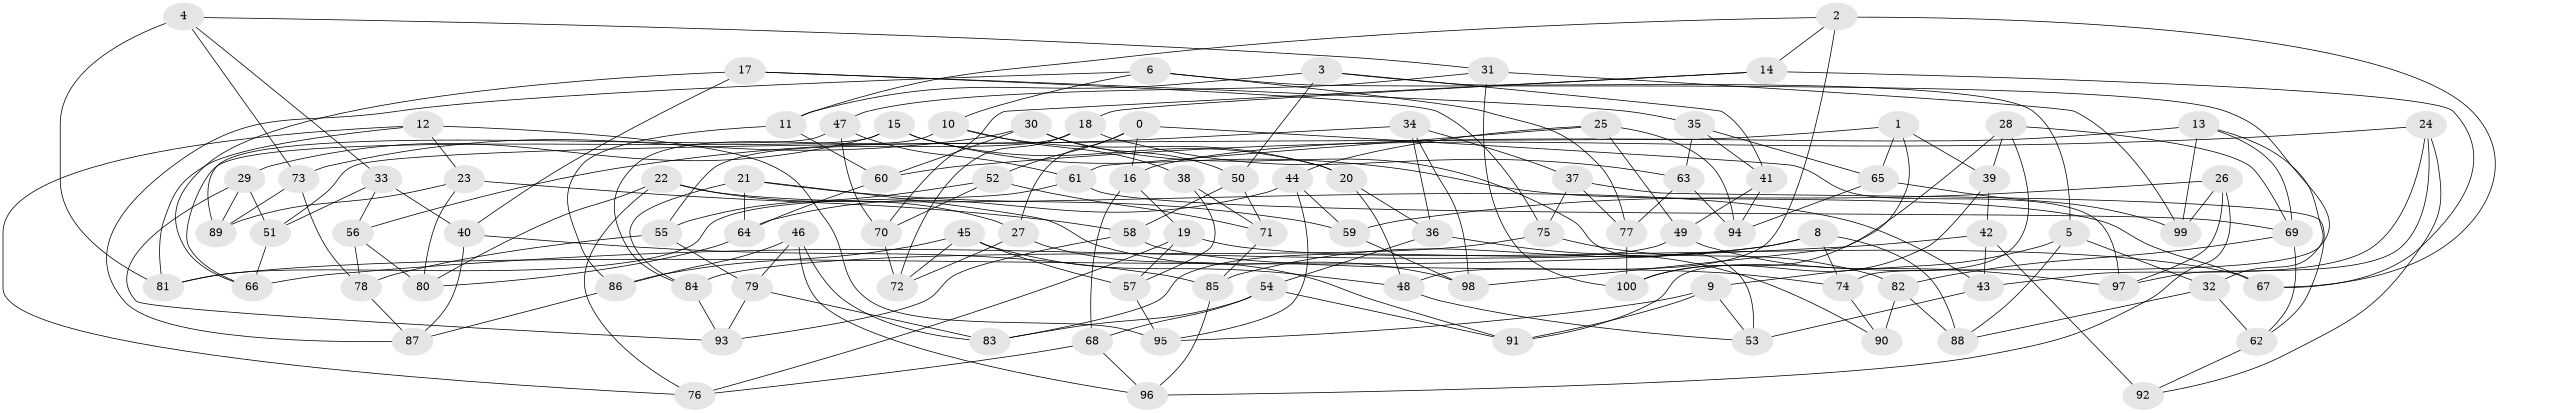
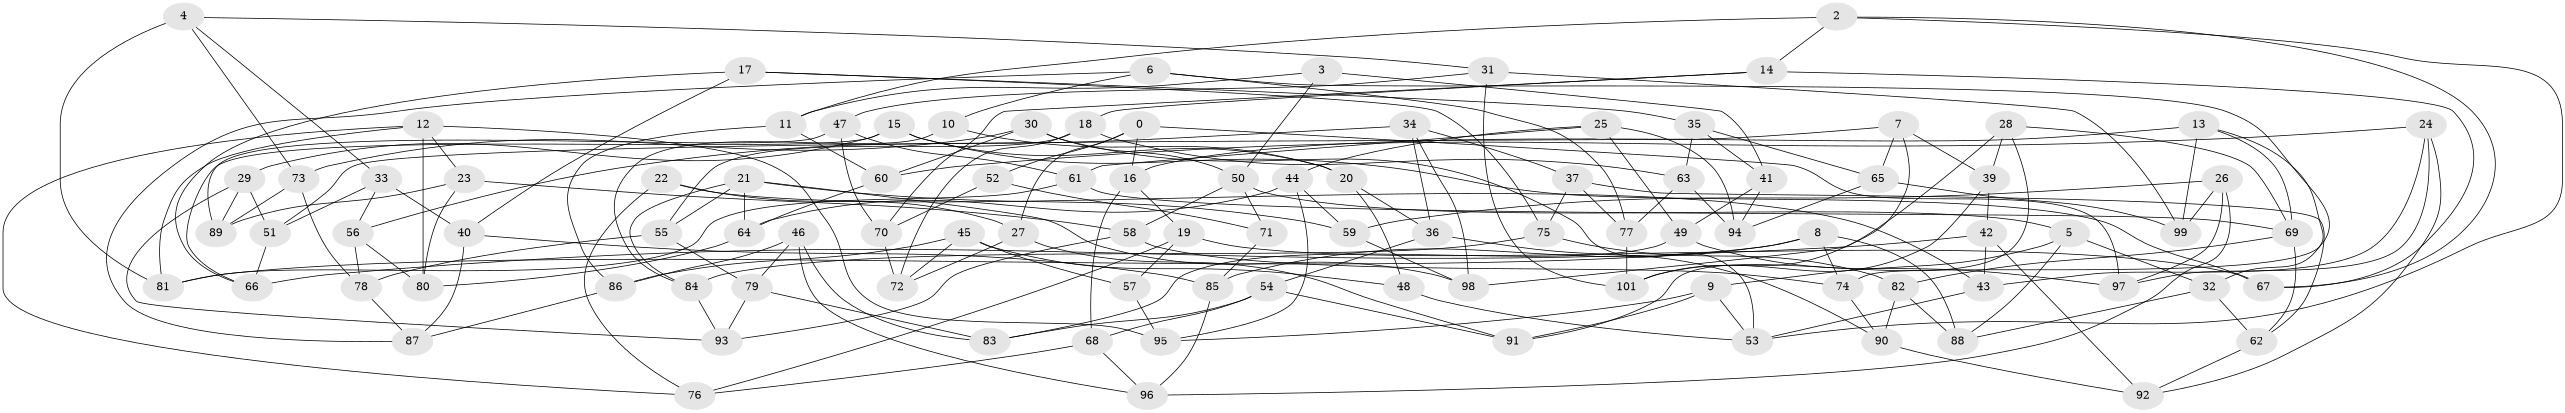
edge "3" -- "5": now "50" -- "5"
node "1": label "1" -> "7"
node "38": removed
edge "52" -- "55": now "21" -- "55"
edge "22" -- "80": now "12" -- "80"
edge "2" -- "48": now "2" -- "53"
node "100": label "100" -> "101"
edge "90" -- "92": added
